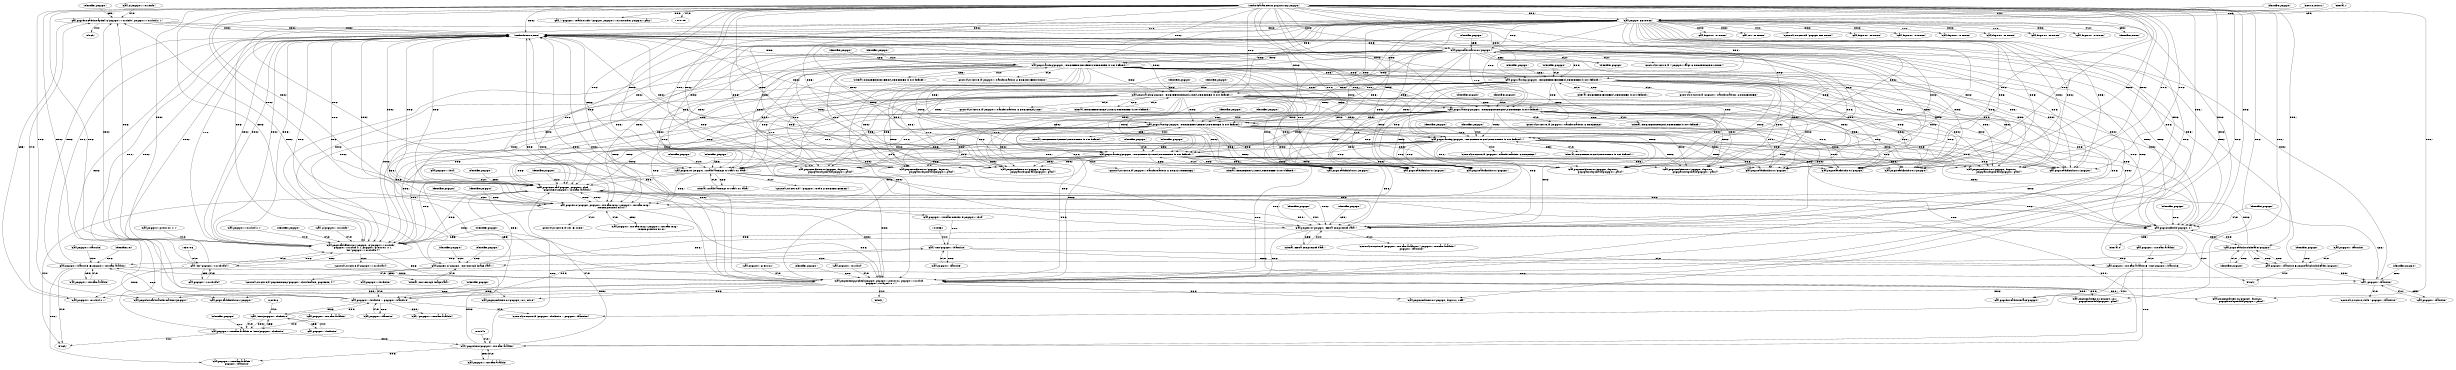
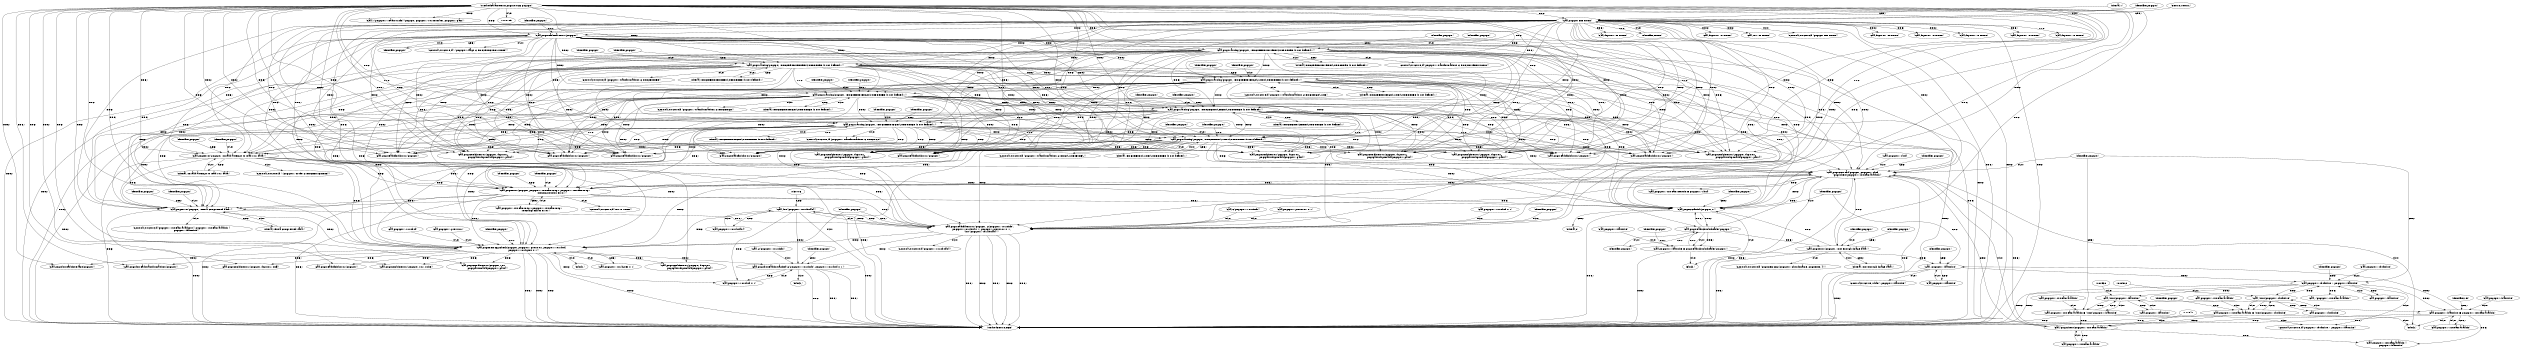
edge "(MethodReturn,RET)" -> "(Call,png_read_start_row(png_ptr))": reversed
edge "(Call,png_ptr->zstream.next_in = png_ptr->zbuf)" -> "(Call,(uInt)png_ptr->idat_size)": now "(Call,png_ptr->zstream.avail_in = (uInt)png_ptr->idat_size)" -> "(Call,(uInt)png_ptr->idat_size)"
edge "1030706" -> "(Call,(int)(png_ptr->row_buf[0]))": label "AST: " -> "CFG: "
node "(Call,png_ptr->rowbytes + 1)": added
edge "(Call,(png_size_t)png_ptr->zstream.avail_in)" -> "(Call,png_ptr->idat_size -= png_ptr->zstream.avail_in)": removed, label "DDG:"
